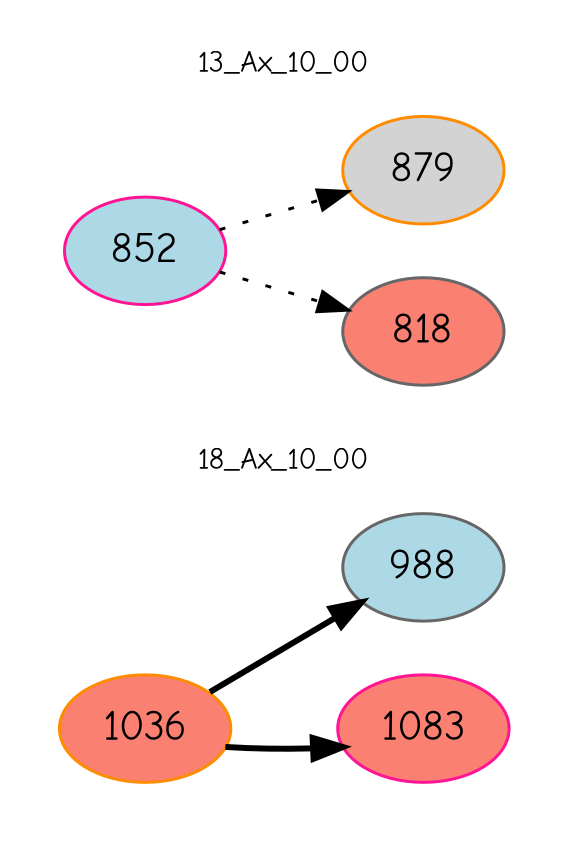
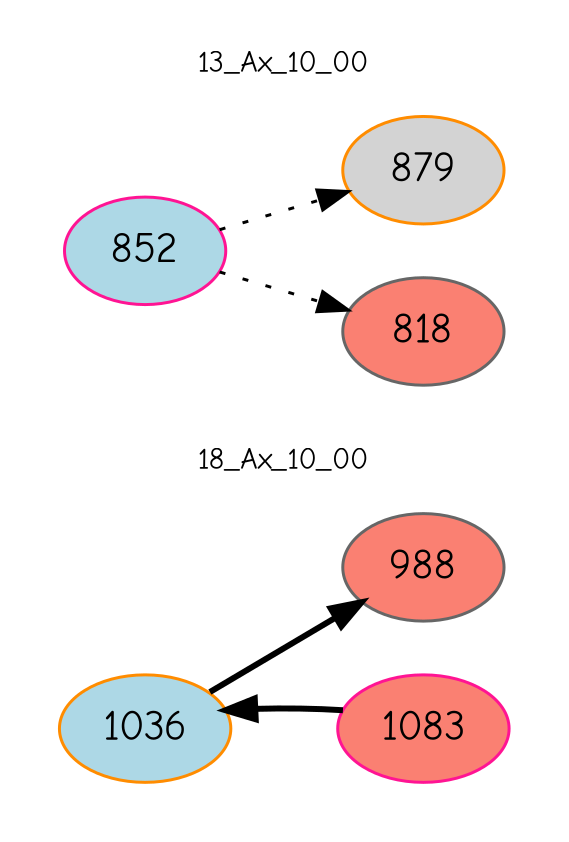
node "988": fillcolor lightblue -> salmon
node "1036": fillcolor salmon -> lightblue
edge "1036" -> "1083": reversed
